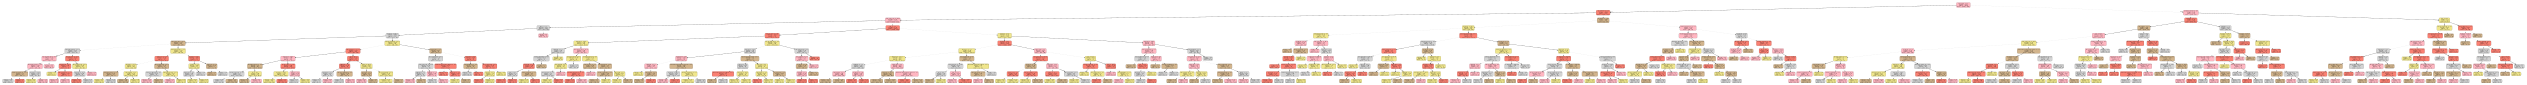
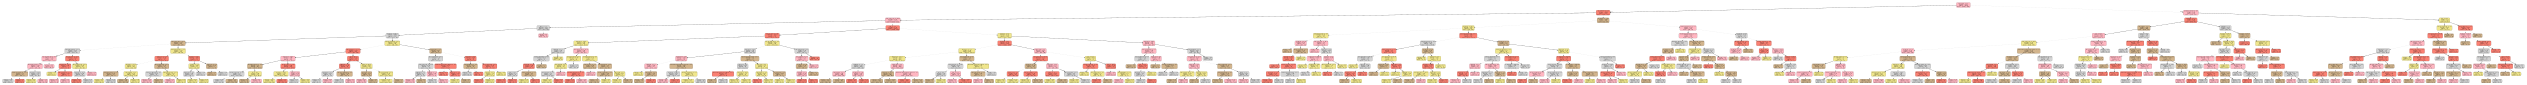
node "campaign <= 3.5 entropy = 0.9 samples = 16 value = [10, 22]": fillcolor lightgrey -> salmon
